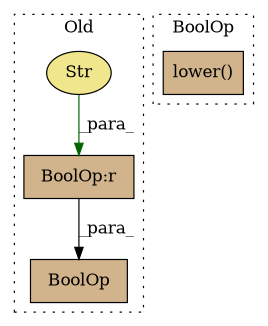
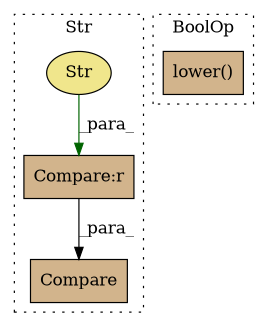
cluster "Old": label "Old" -> "Str"
node "BoolOp:r": label "BoolOp:r" -> "Compare:r"
node "BoolOp": label "BoolOp" -> "Compare"
